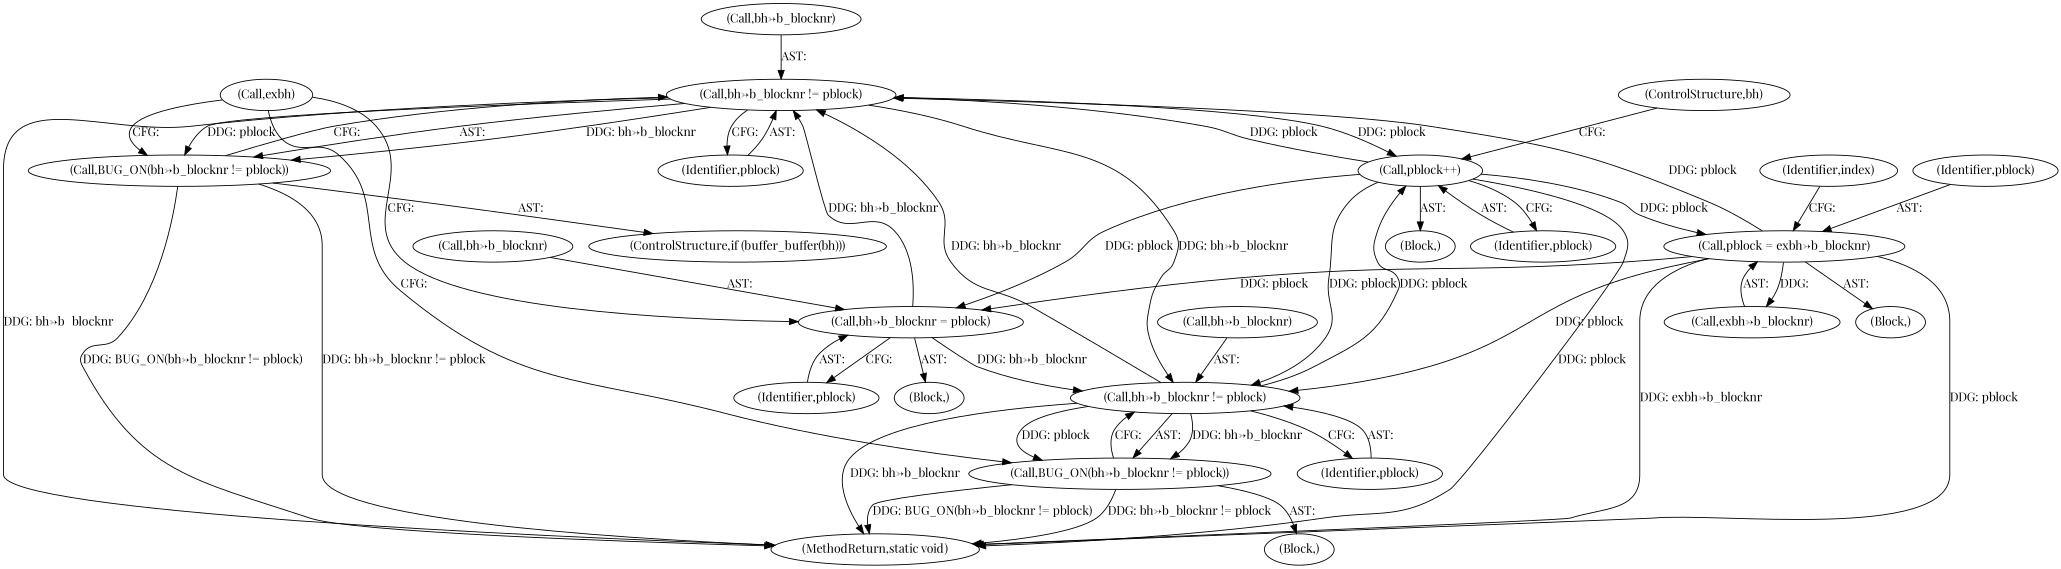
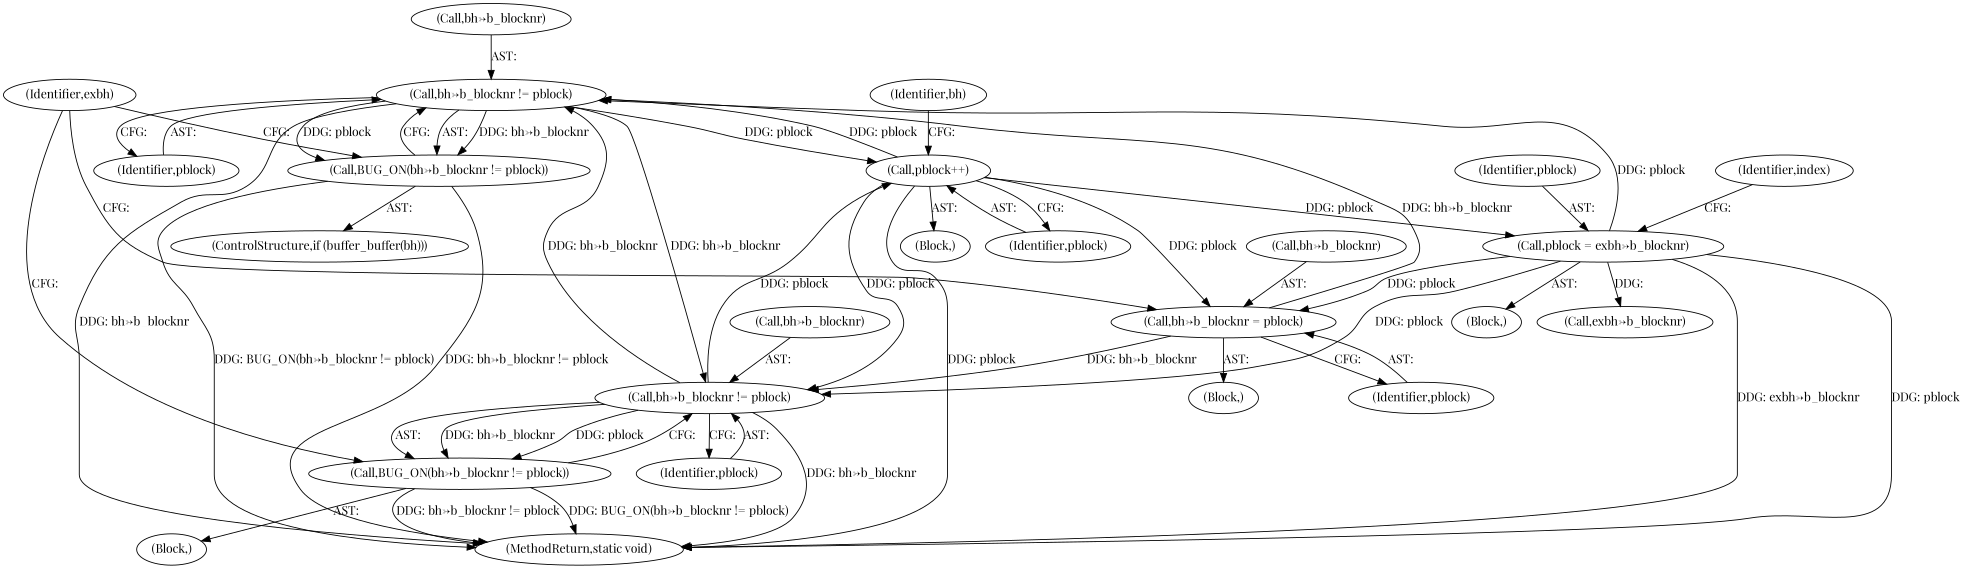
node "(Call,exbh)": label "(Call,exbh)" -> "(Identifier,exbh)"
node "(ControlStructure,bh)": label "(ControlStructure,bh)" -> "(Identifier,bh)"
edge "(Call,exbh->b_blocknr)" -> "(Call,pblock = exbh->b_blocknr)": removed, label "AST:"
